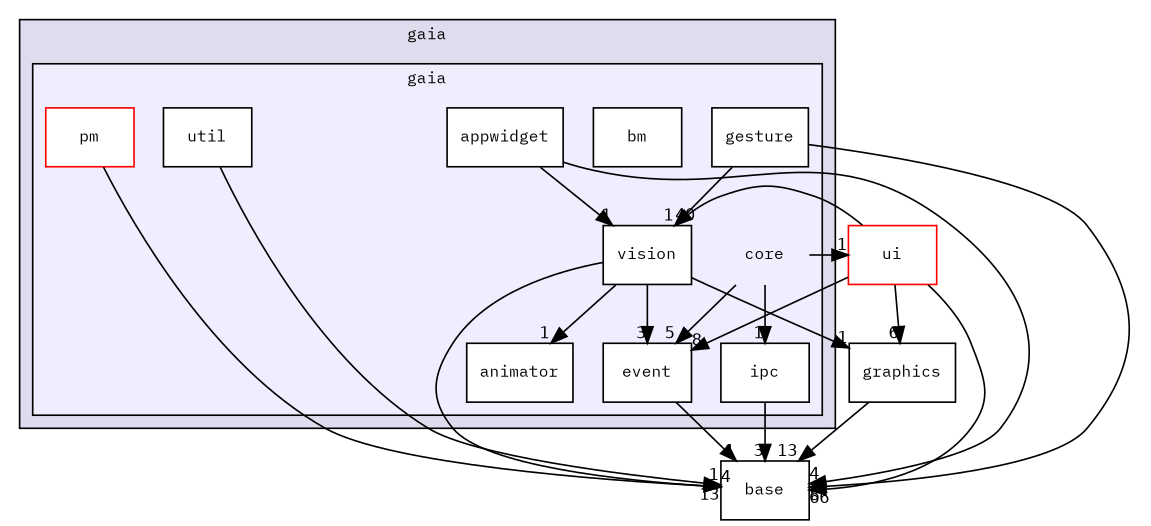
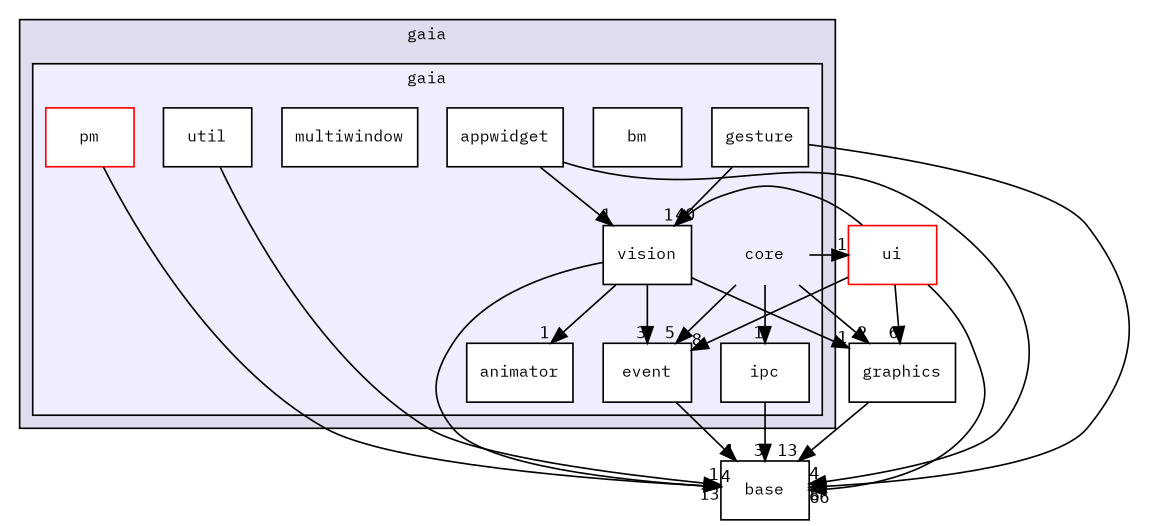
node "multiwindow": added
edge "core" -> "graphics": added
